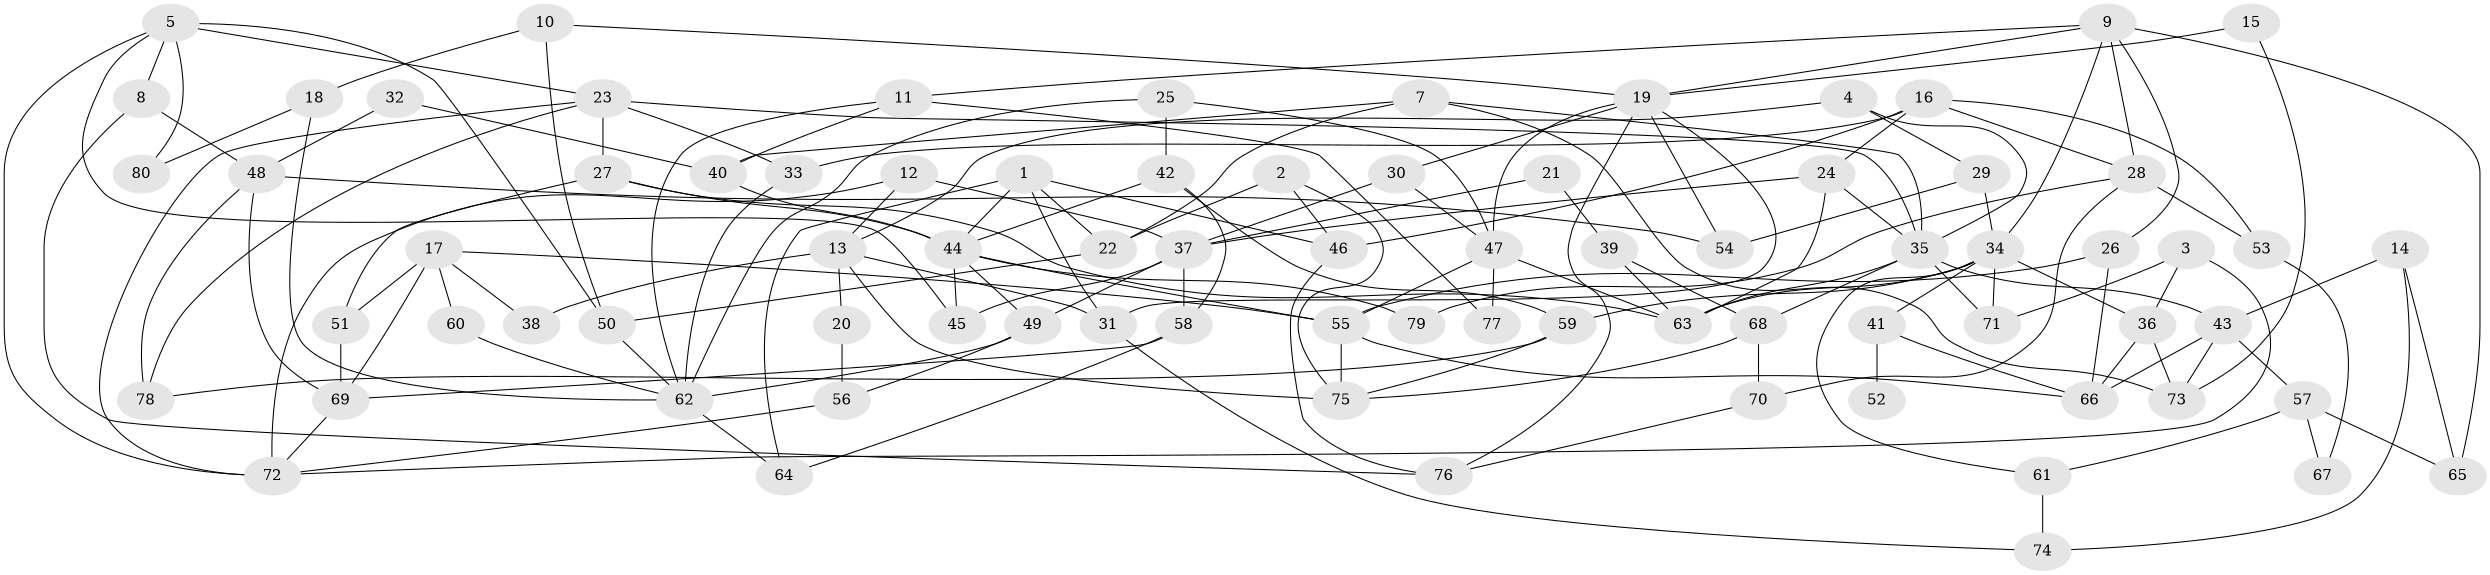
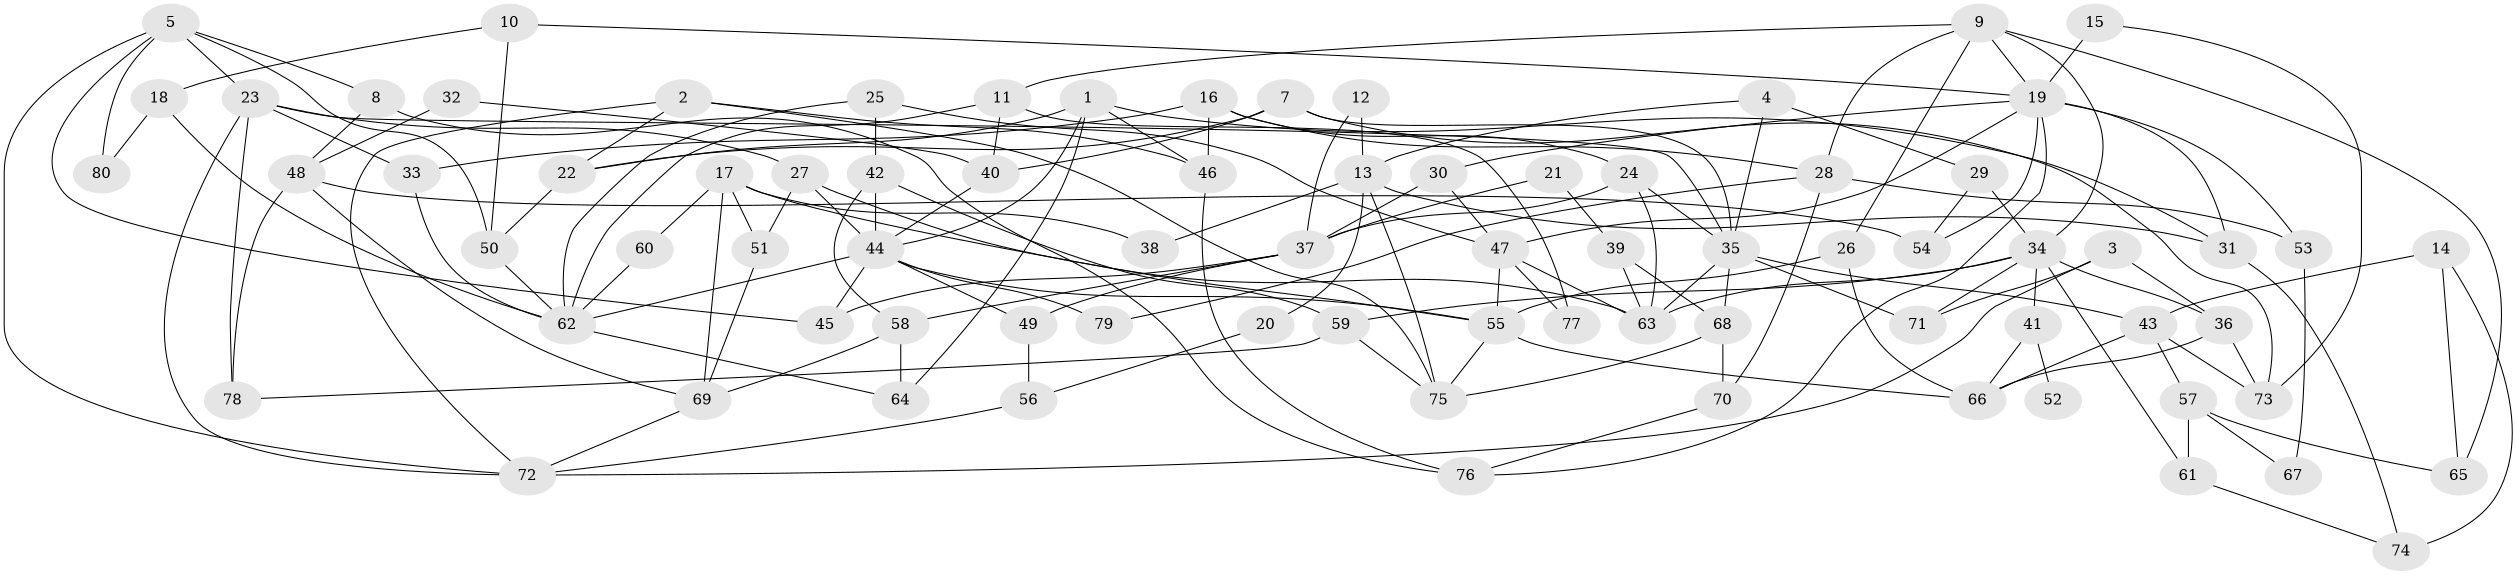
edge "16" -- "53": now "19" -- "53"
edge "12" -- "72": now "2" -- "72"
edge "49" -- "62": now "44" -- "62"
